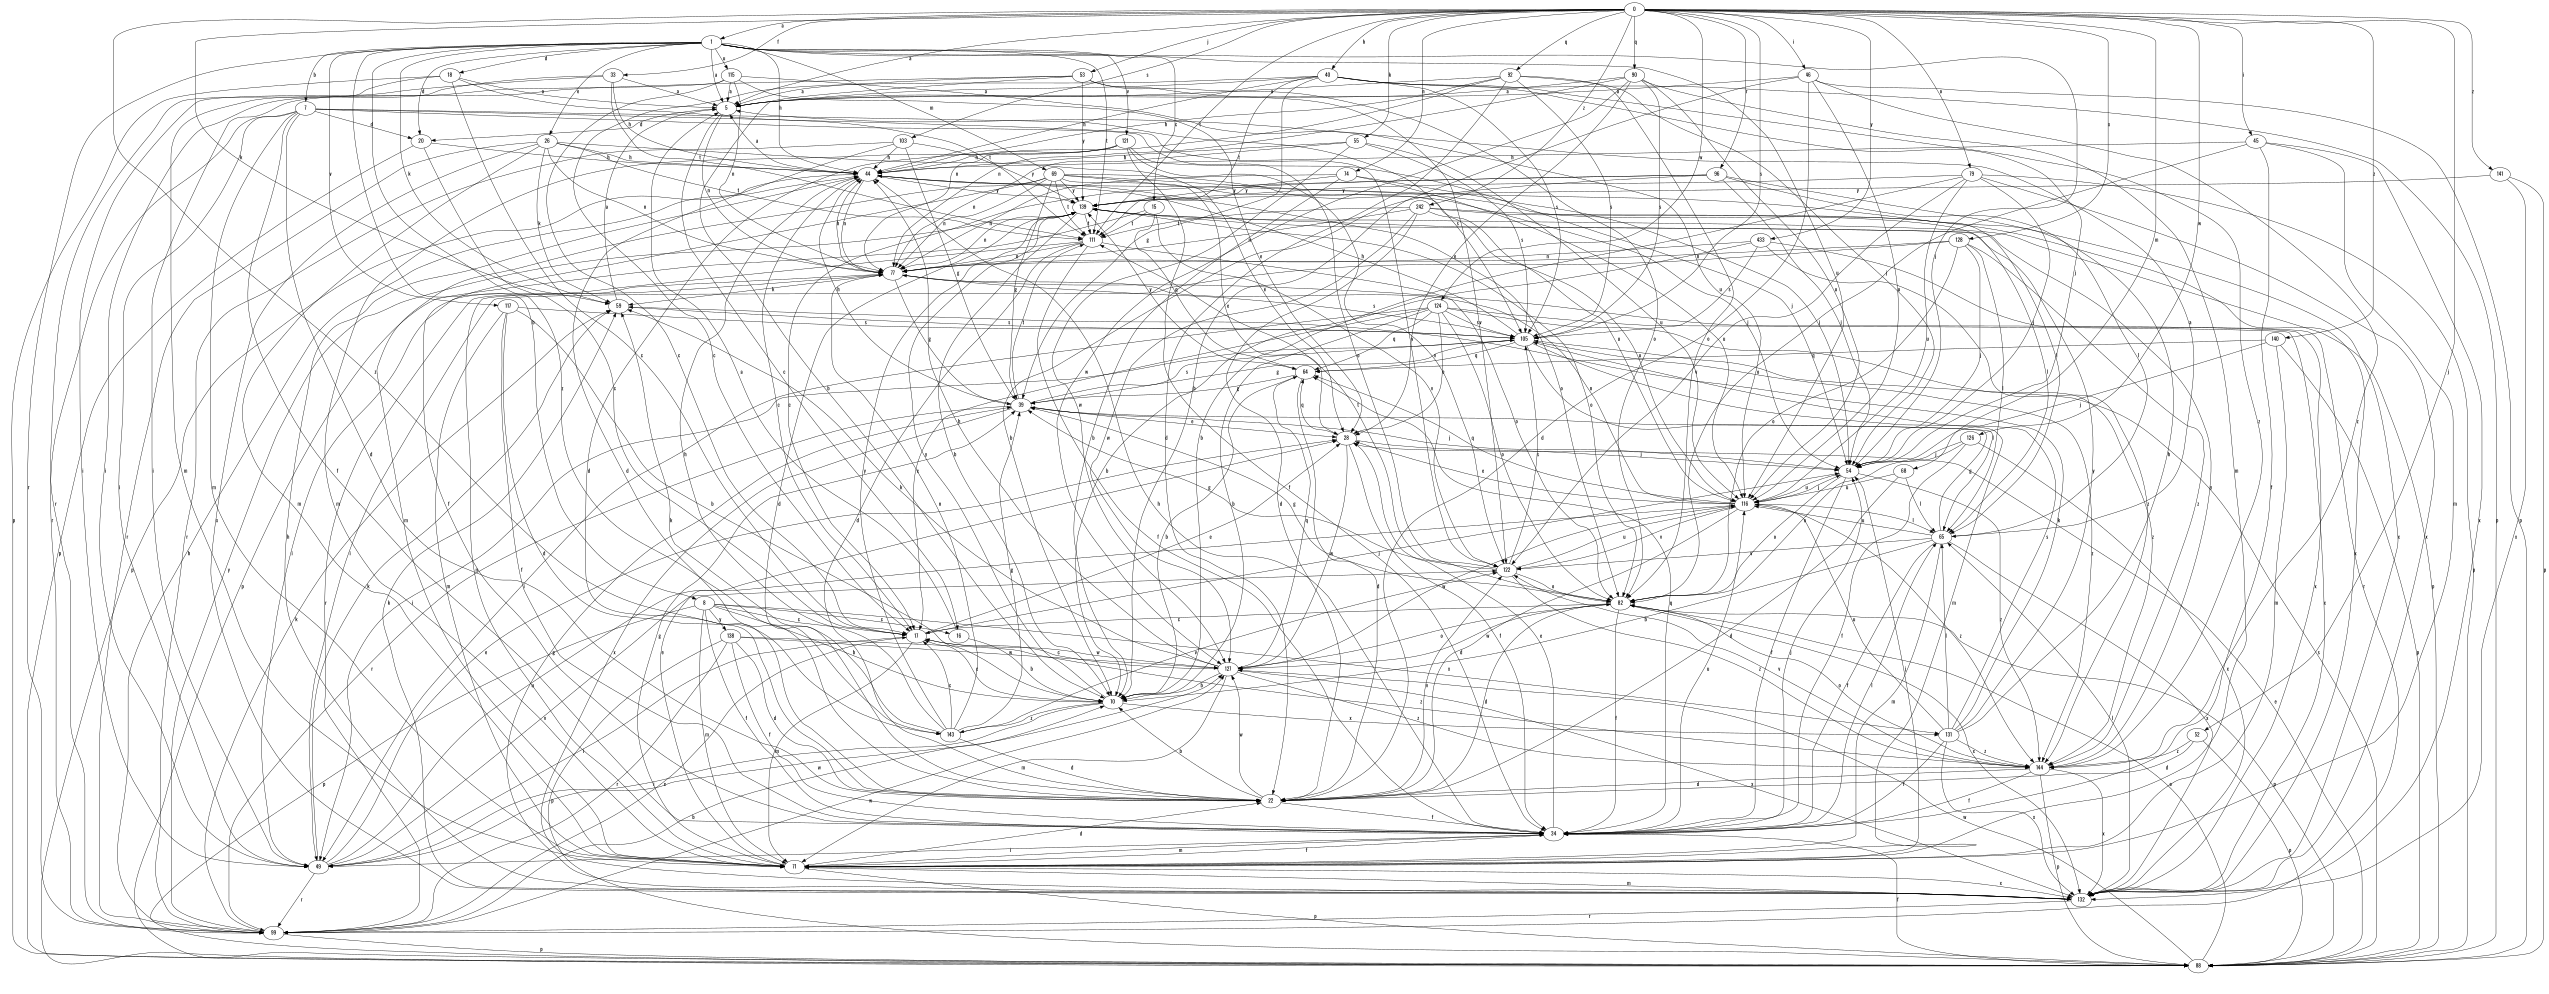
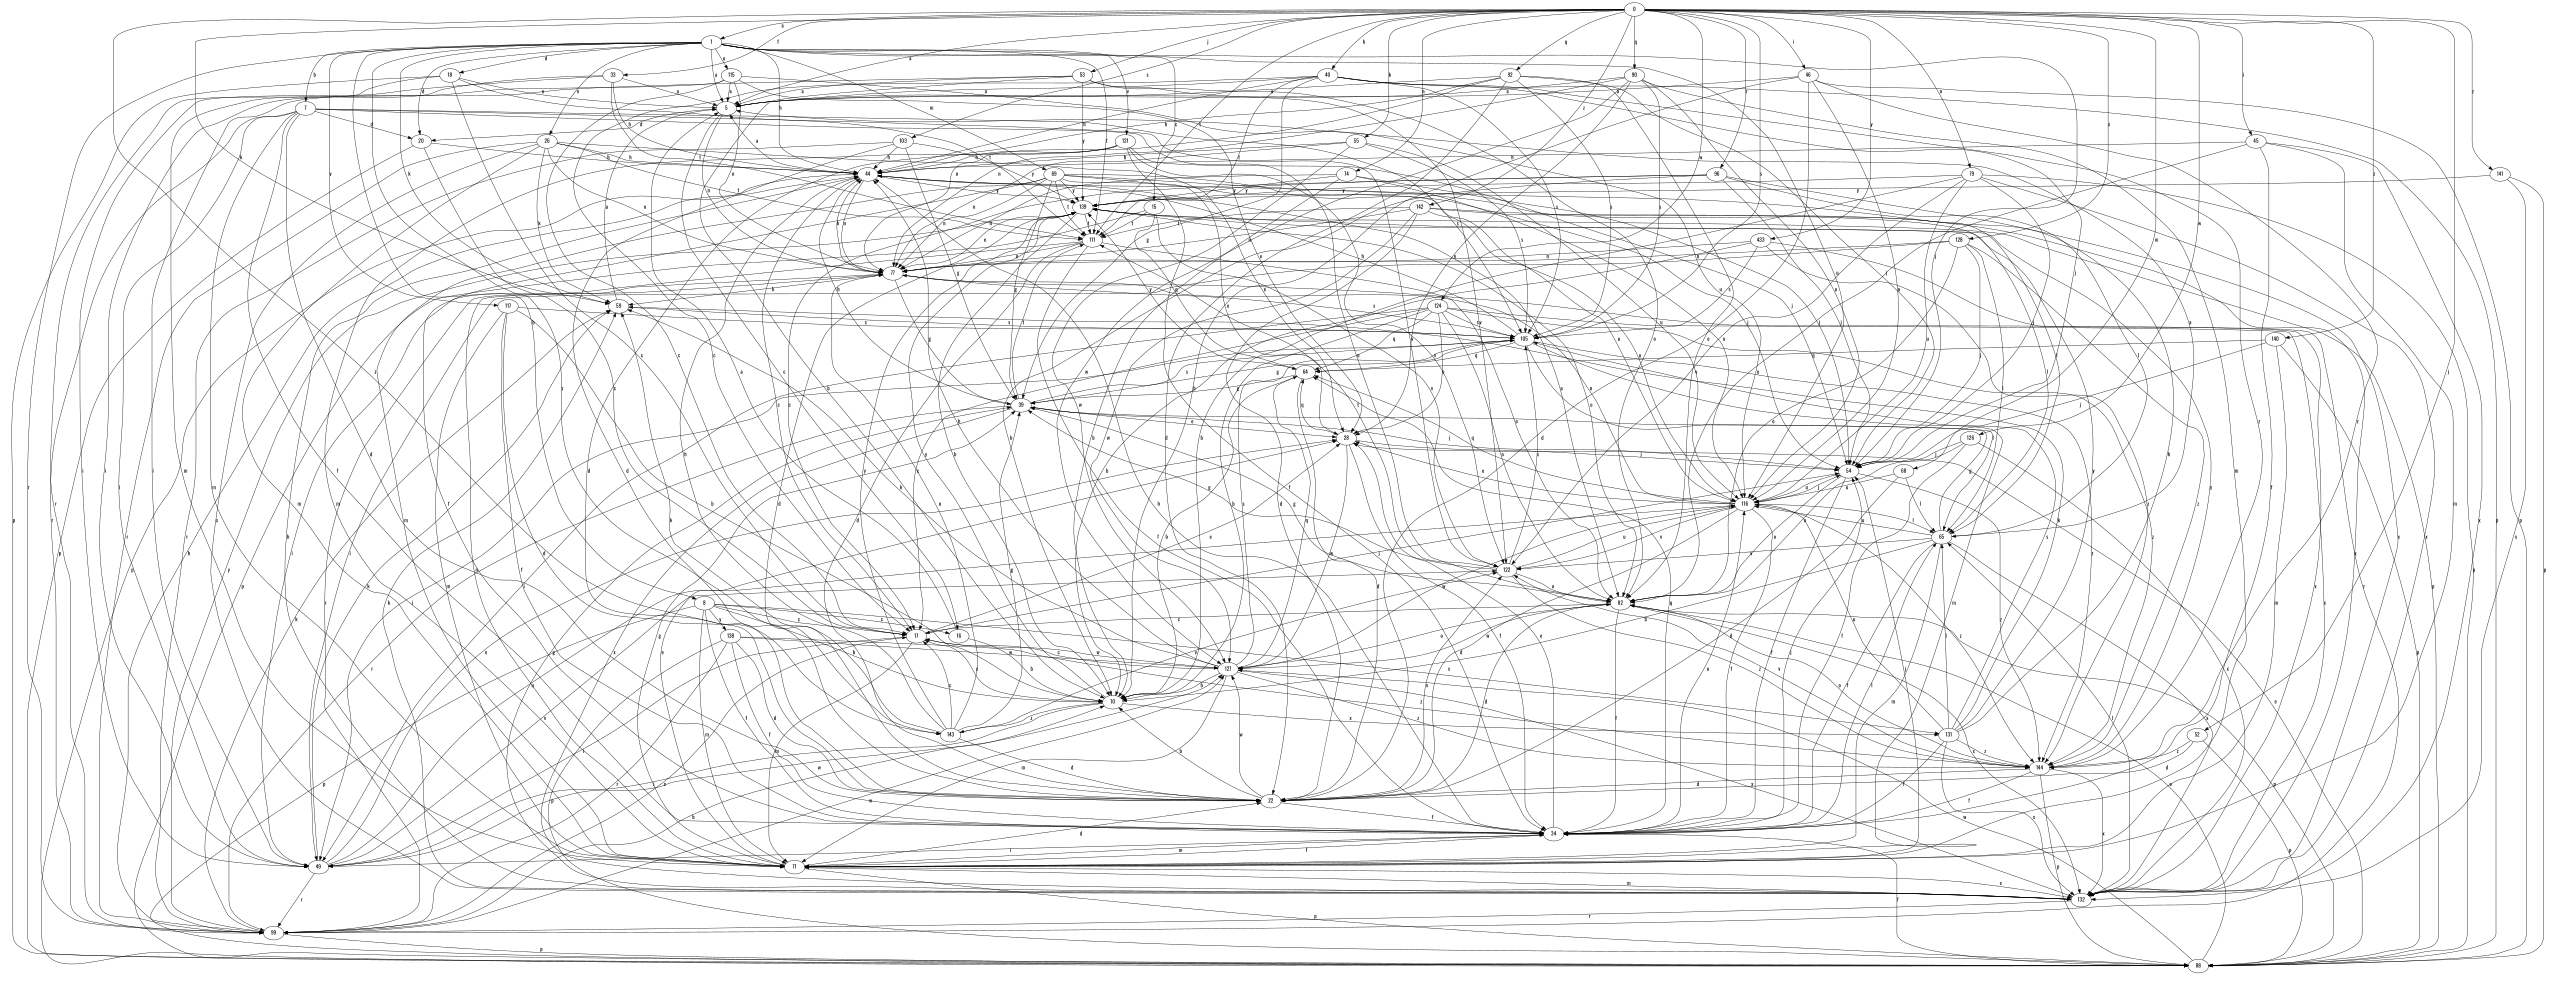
node "242": label "242" -> "142"
edge "88" -> "105": now "127" -> "105"
edge "116" -> "34": added, label "f"
